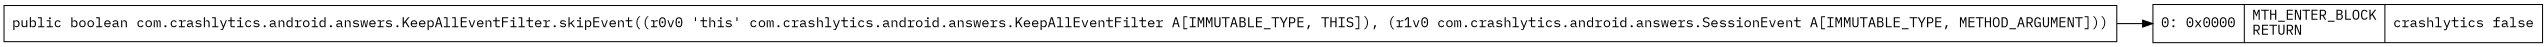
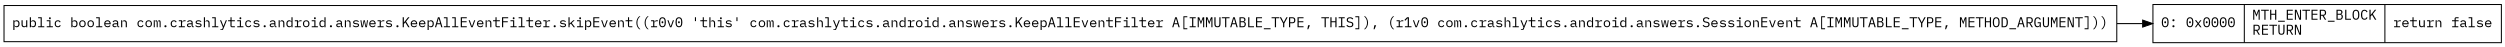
node "0: 0x0000": text "crashlytics false" -> "return false"
